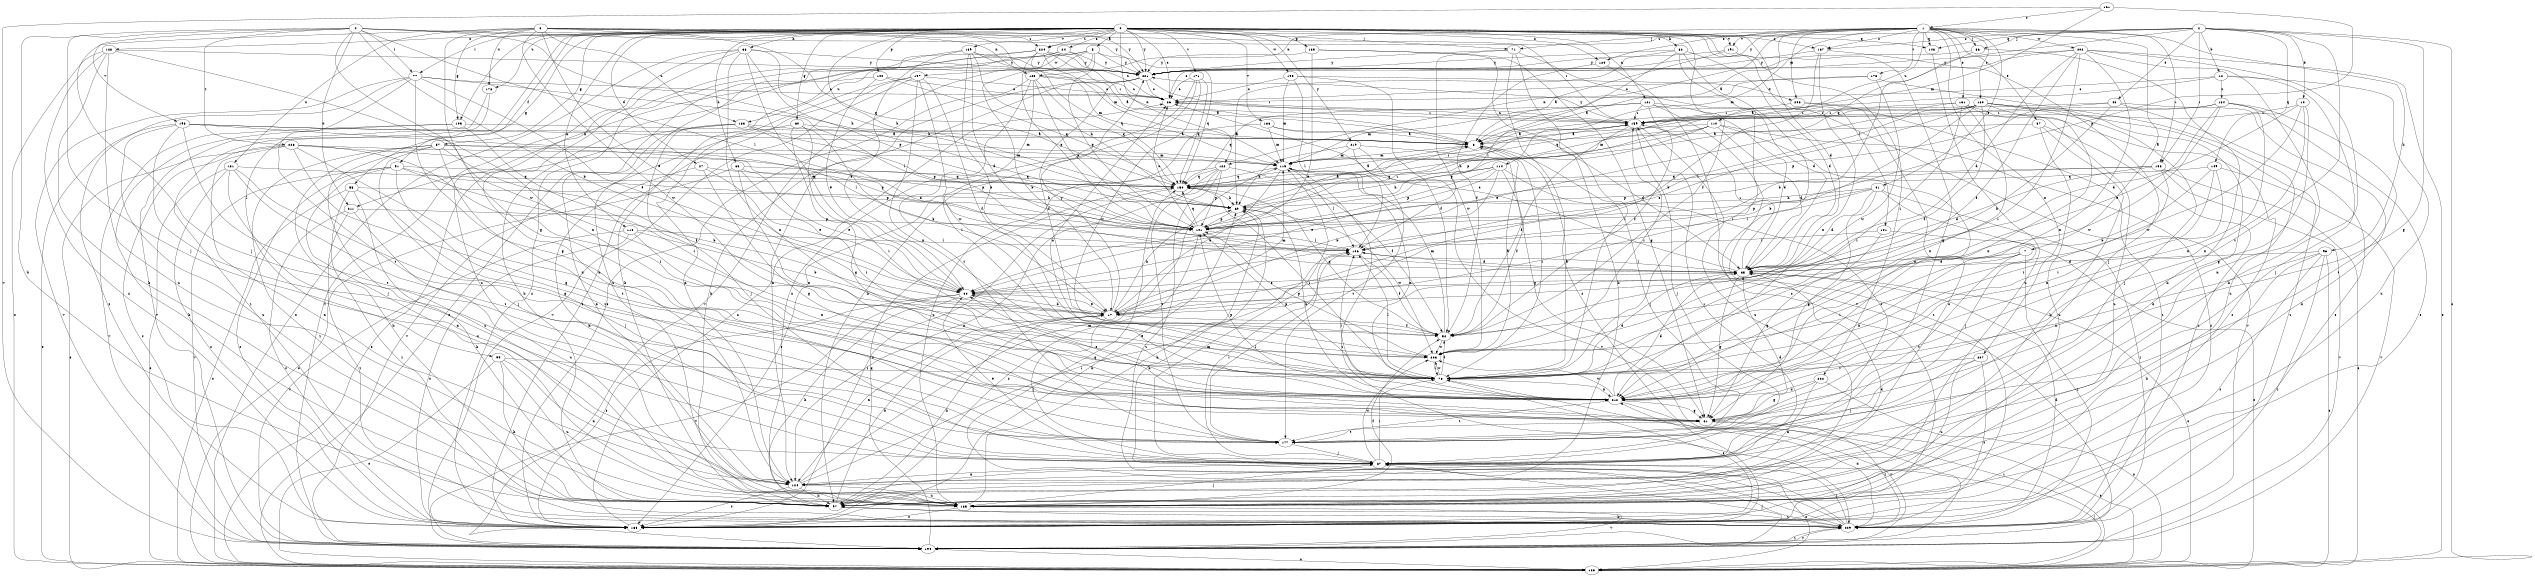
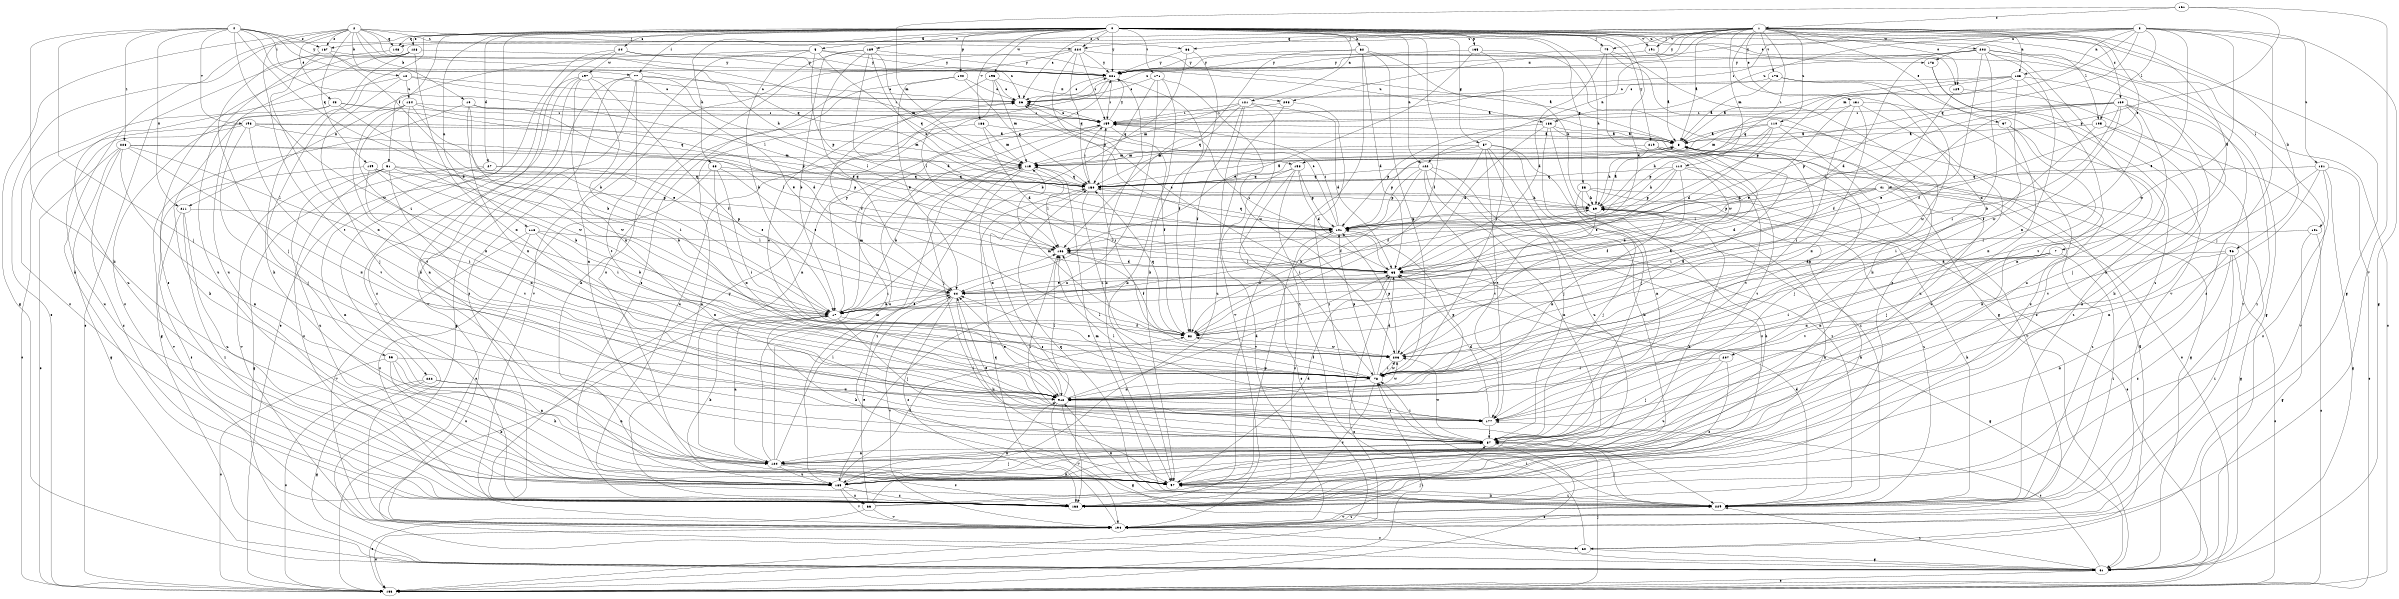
node "71": label "71" -> "79"
edge "3" -> "105": label "g" -> "l"
edge "66" -> "185": reversed
node "212": label "212" -> "912"
edge "60" -> "194": reversed
